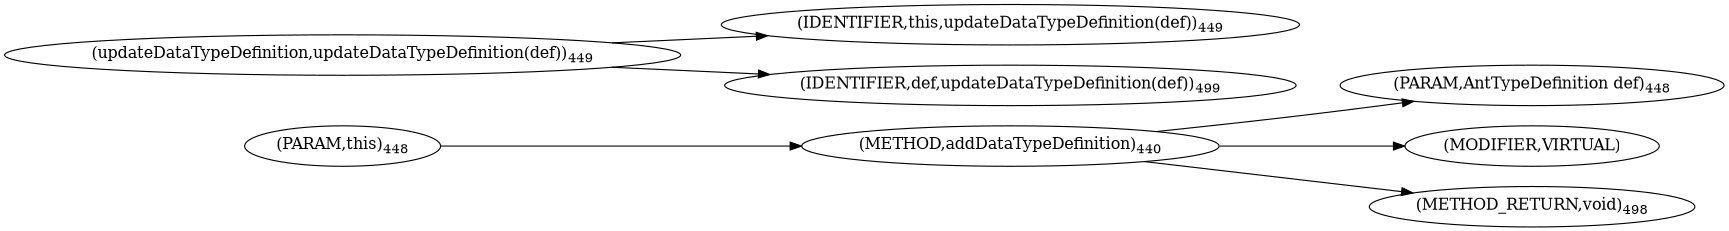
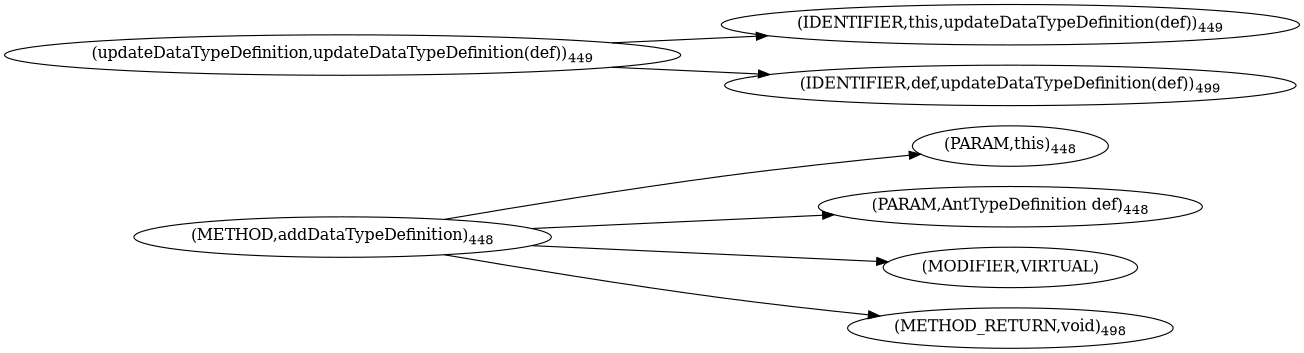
node "(METHOD,addDataTypeDefinition)": text "440" -> "448"
edge "(PARAM,this)" -> "(METHOD,addDataTypeDefinition)": reversed
